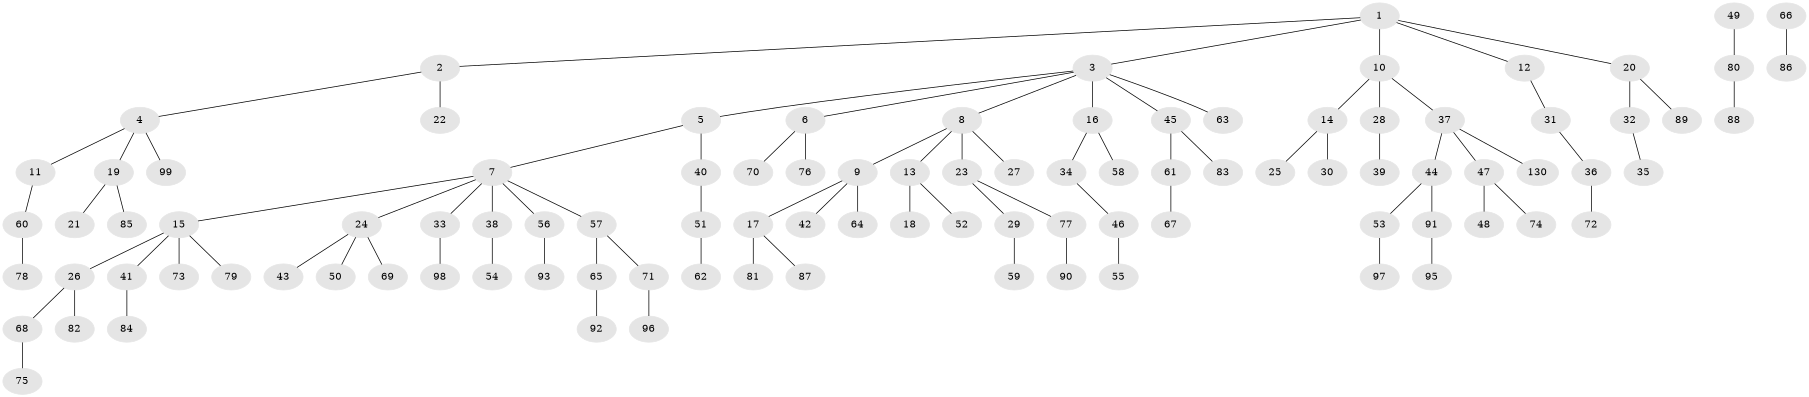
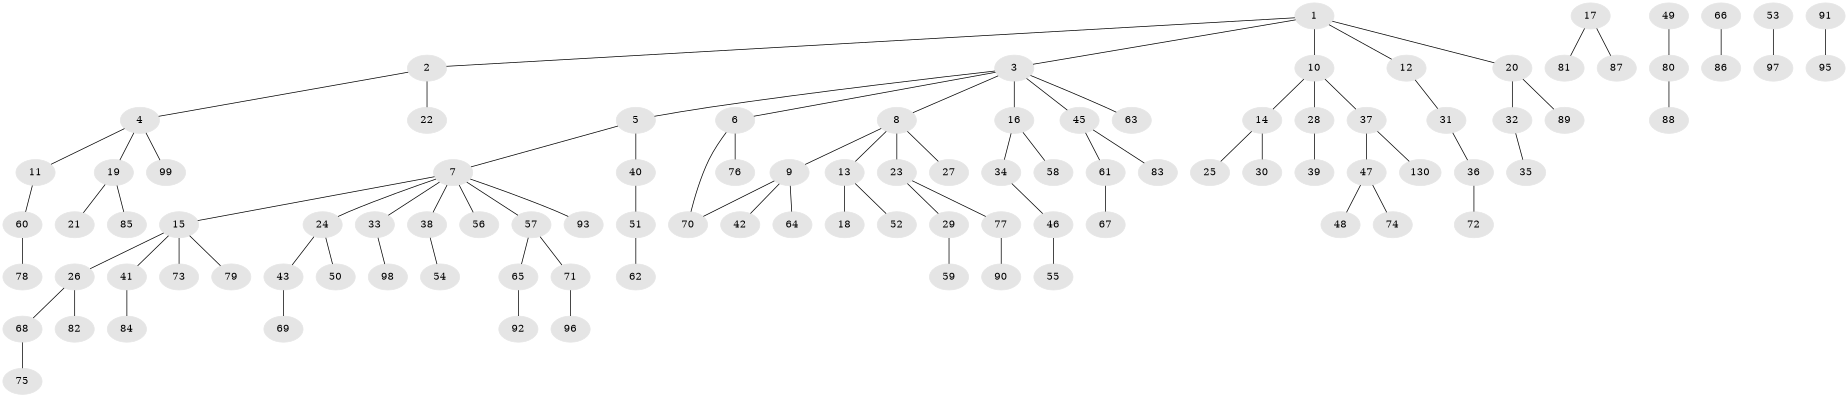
node "44": removed
edge "9" -- "17": now "9" -- "70"
edge "24" -- "69": now "43" -- "69"
edge "56" -- "93": now "7" -- "93"
